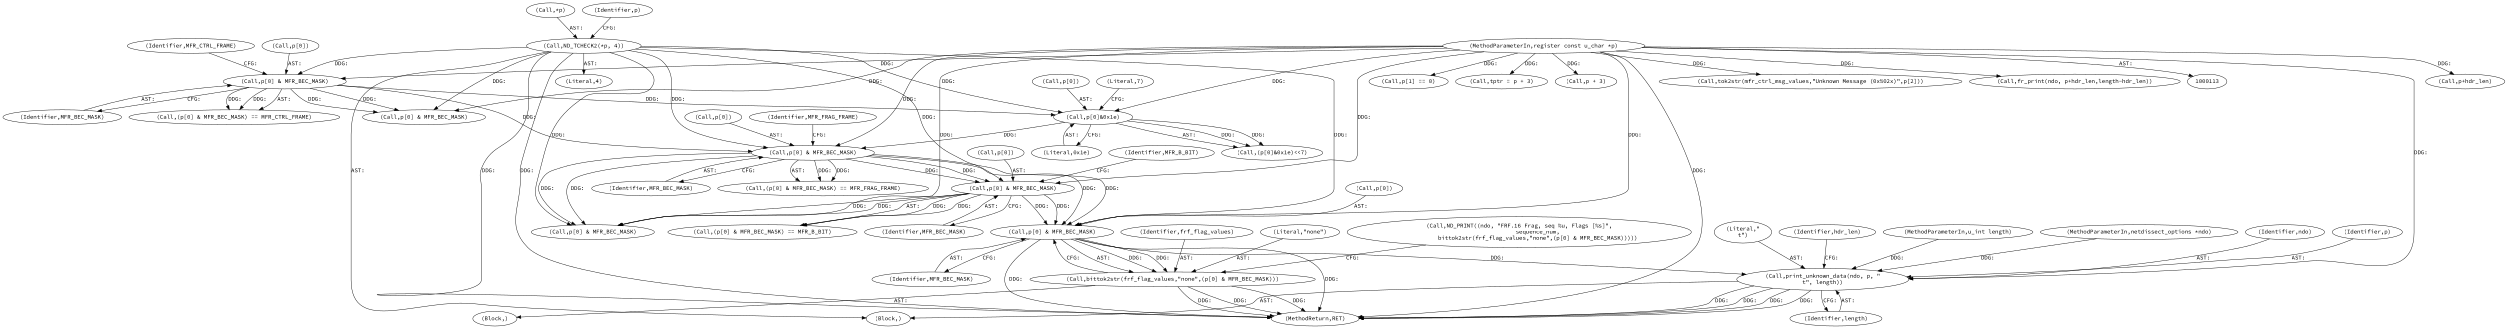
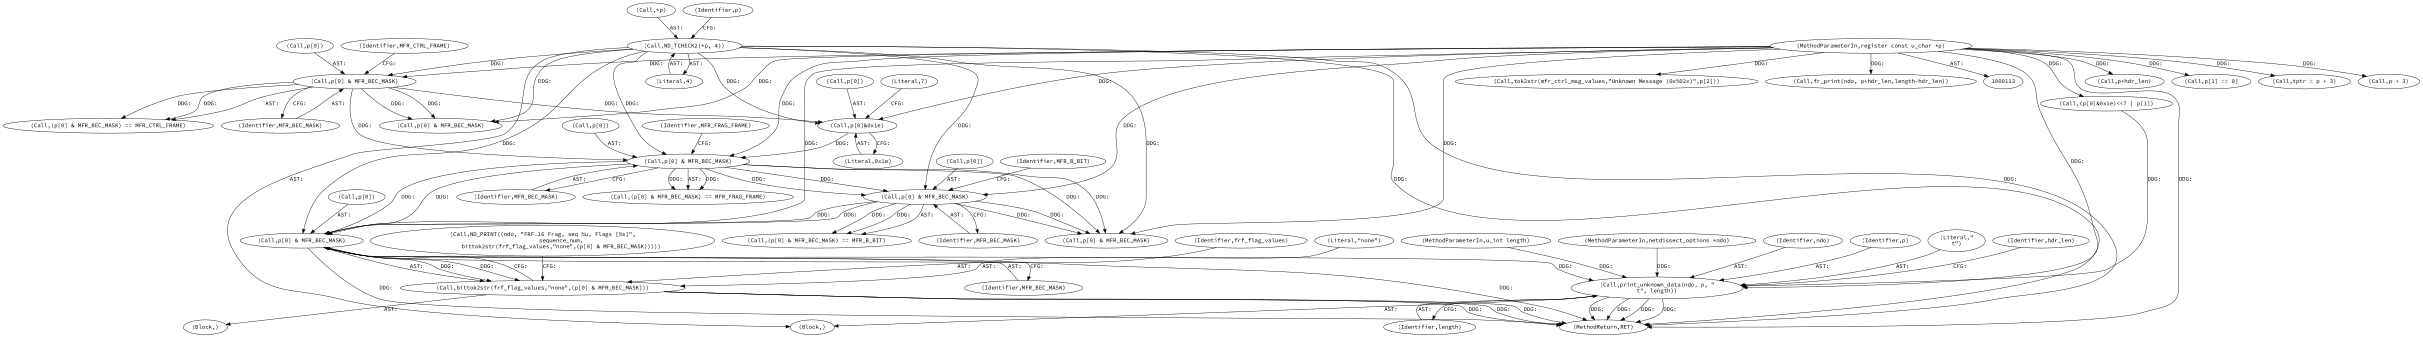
edge "(Literal,4)" -> "(Call,ND_TCHECK2(*p, 4))": added, label "AST:"
node "(Call,(p[0]&0x1e)<<7 | p[1])": added
node "(Call,(p[0]&0x1e)<<7)": removed
